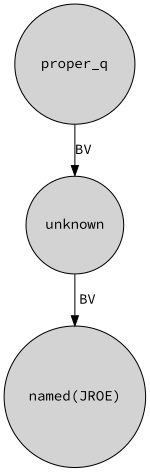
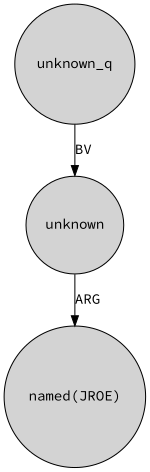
node "proper_q": label "proper_q" -> "unknown_q"
edge "unknown" -> "named(JROE)": label "BV" -> "ARG"
